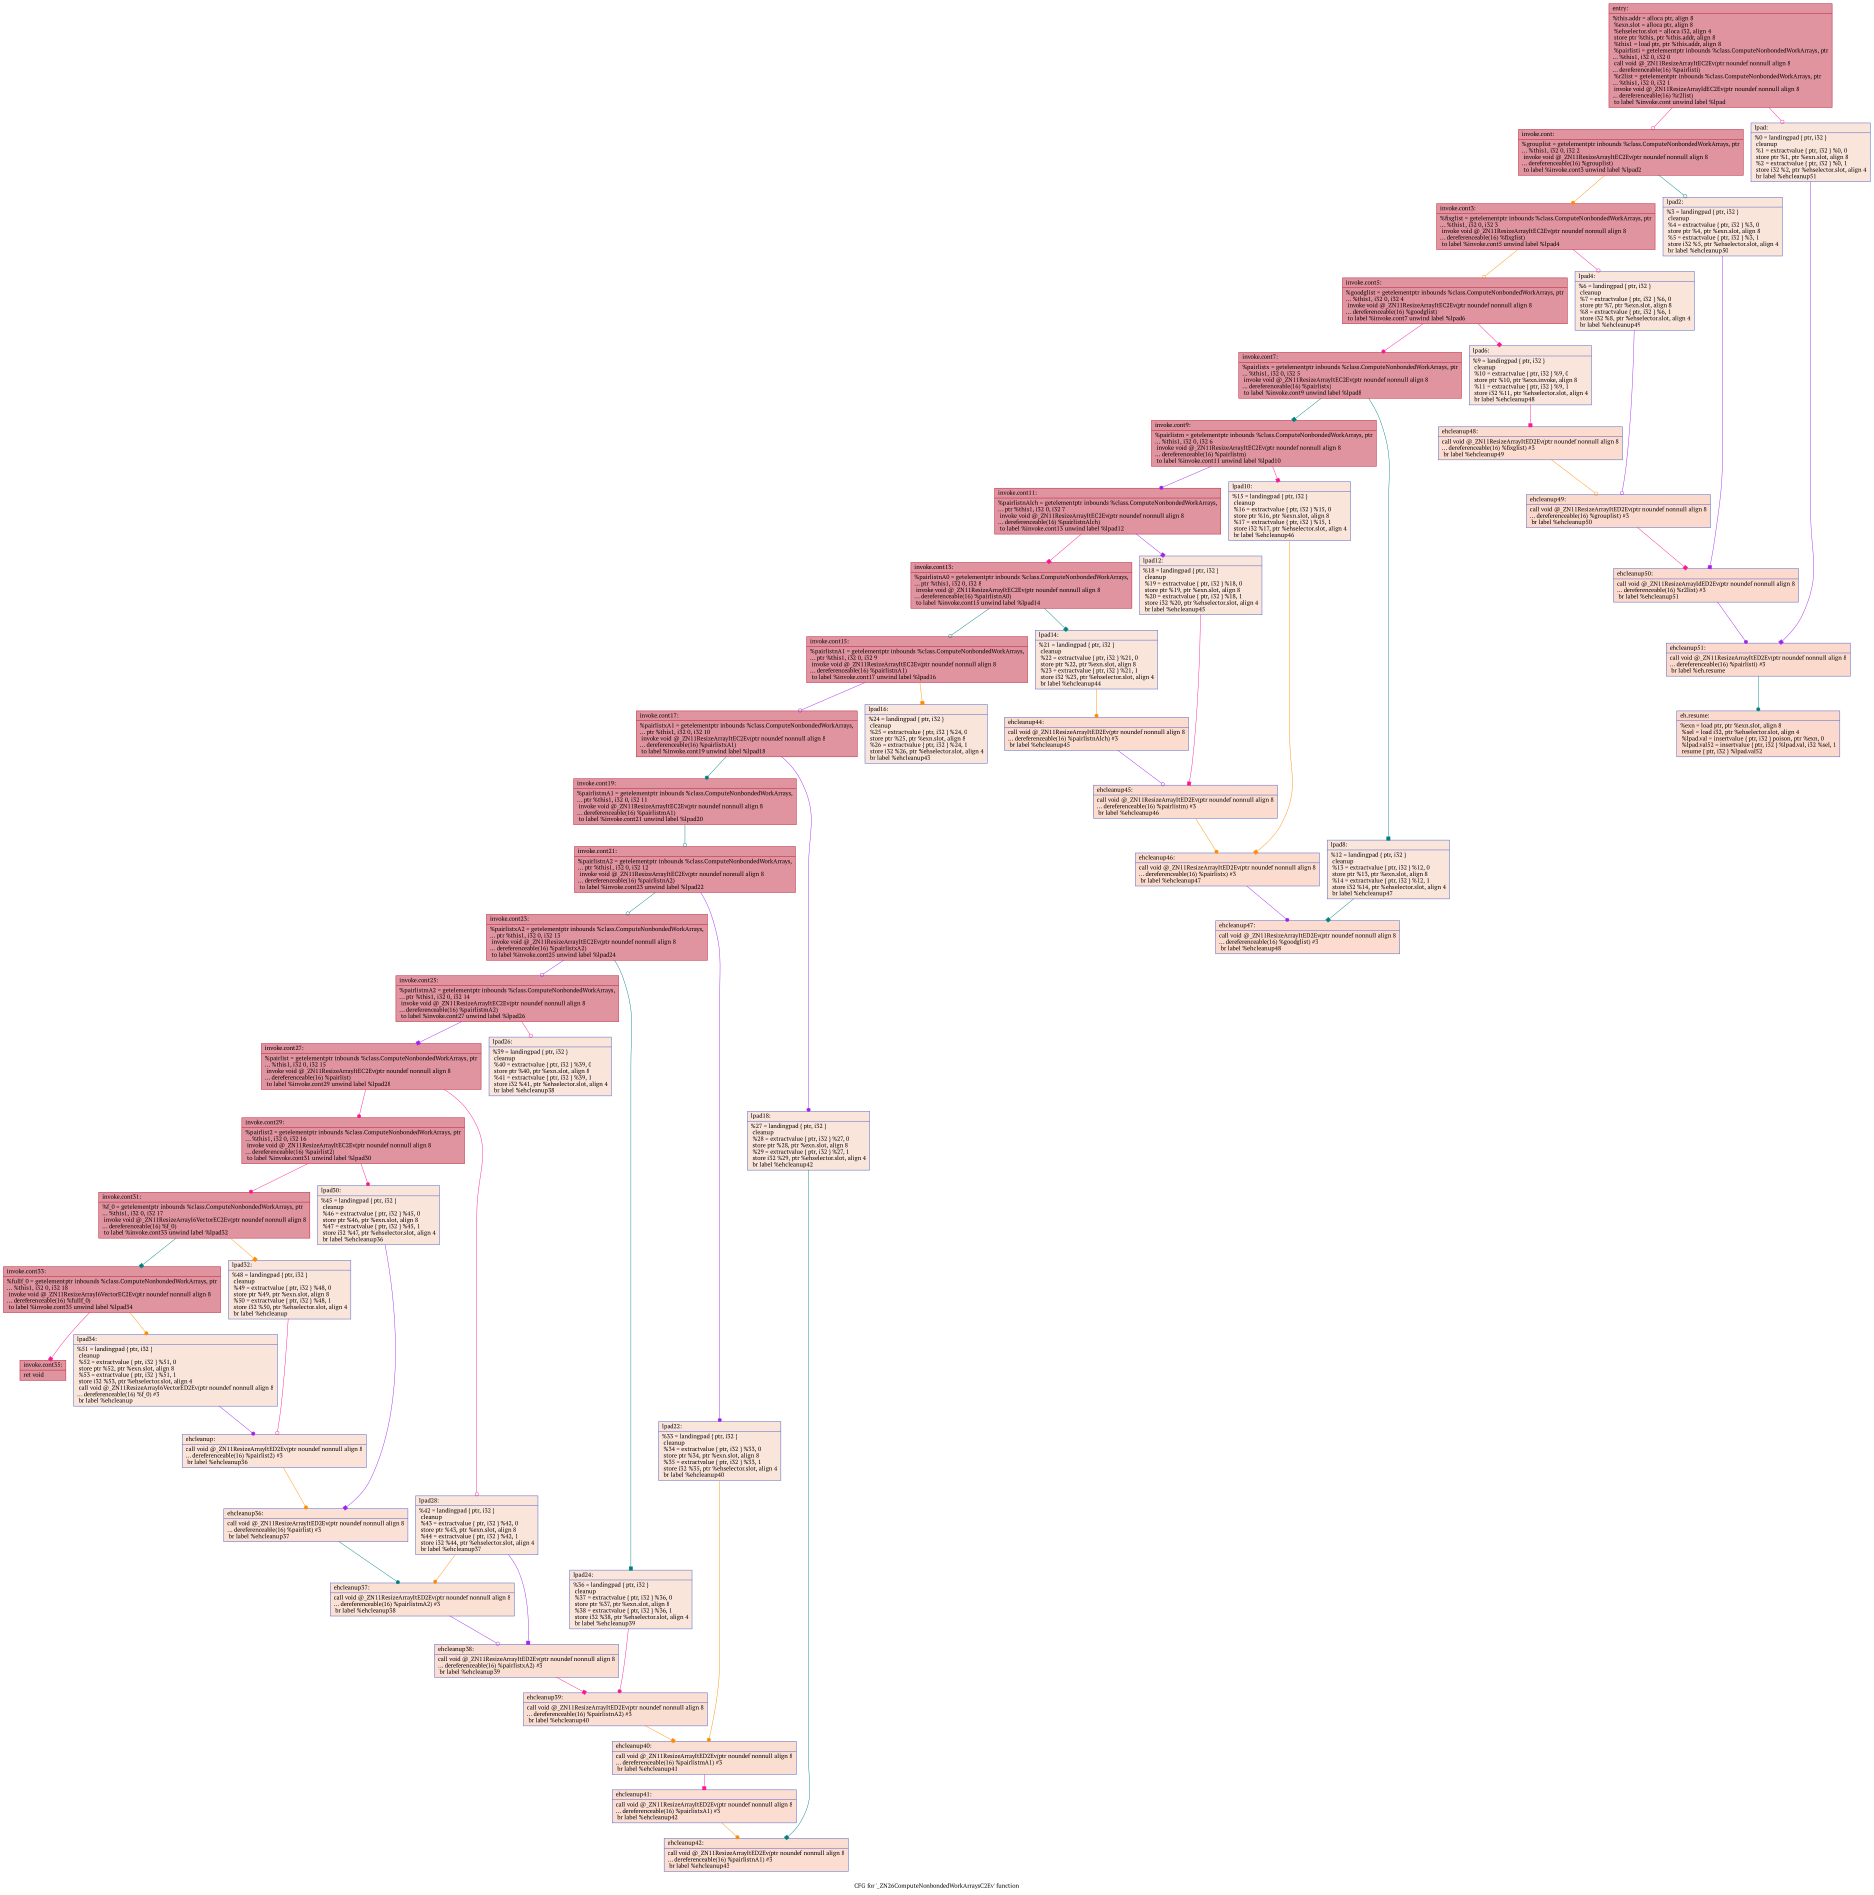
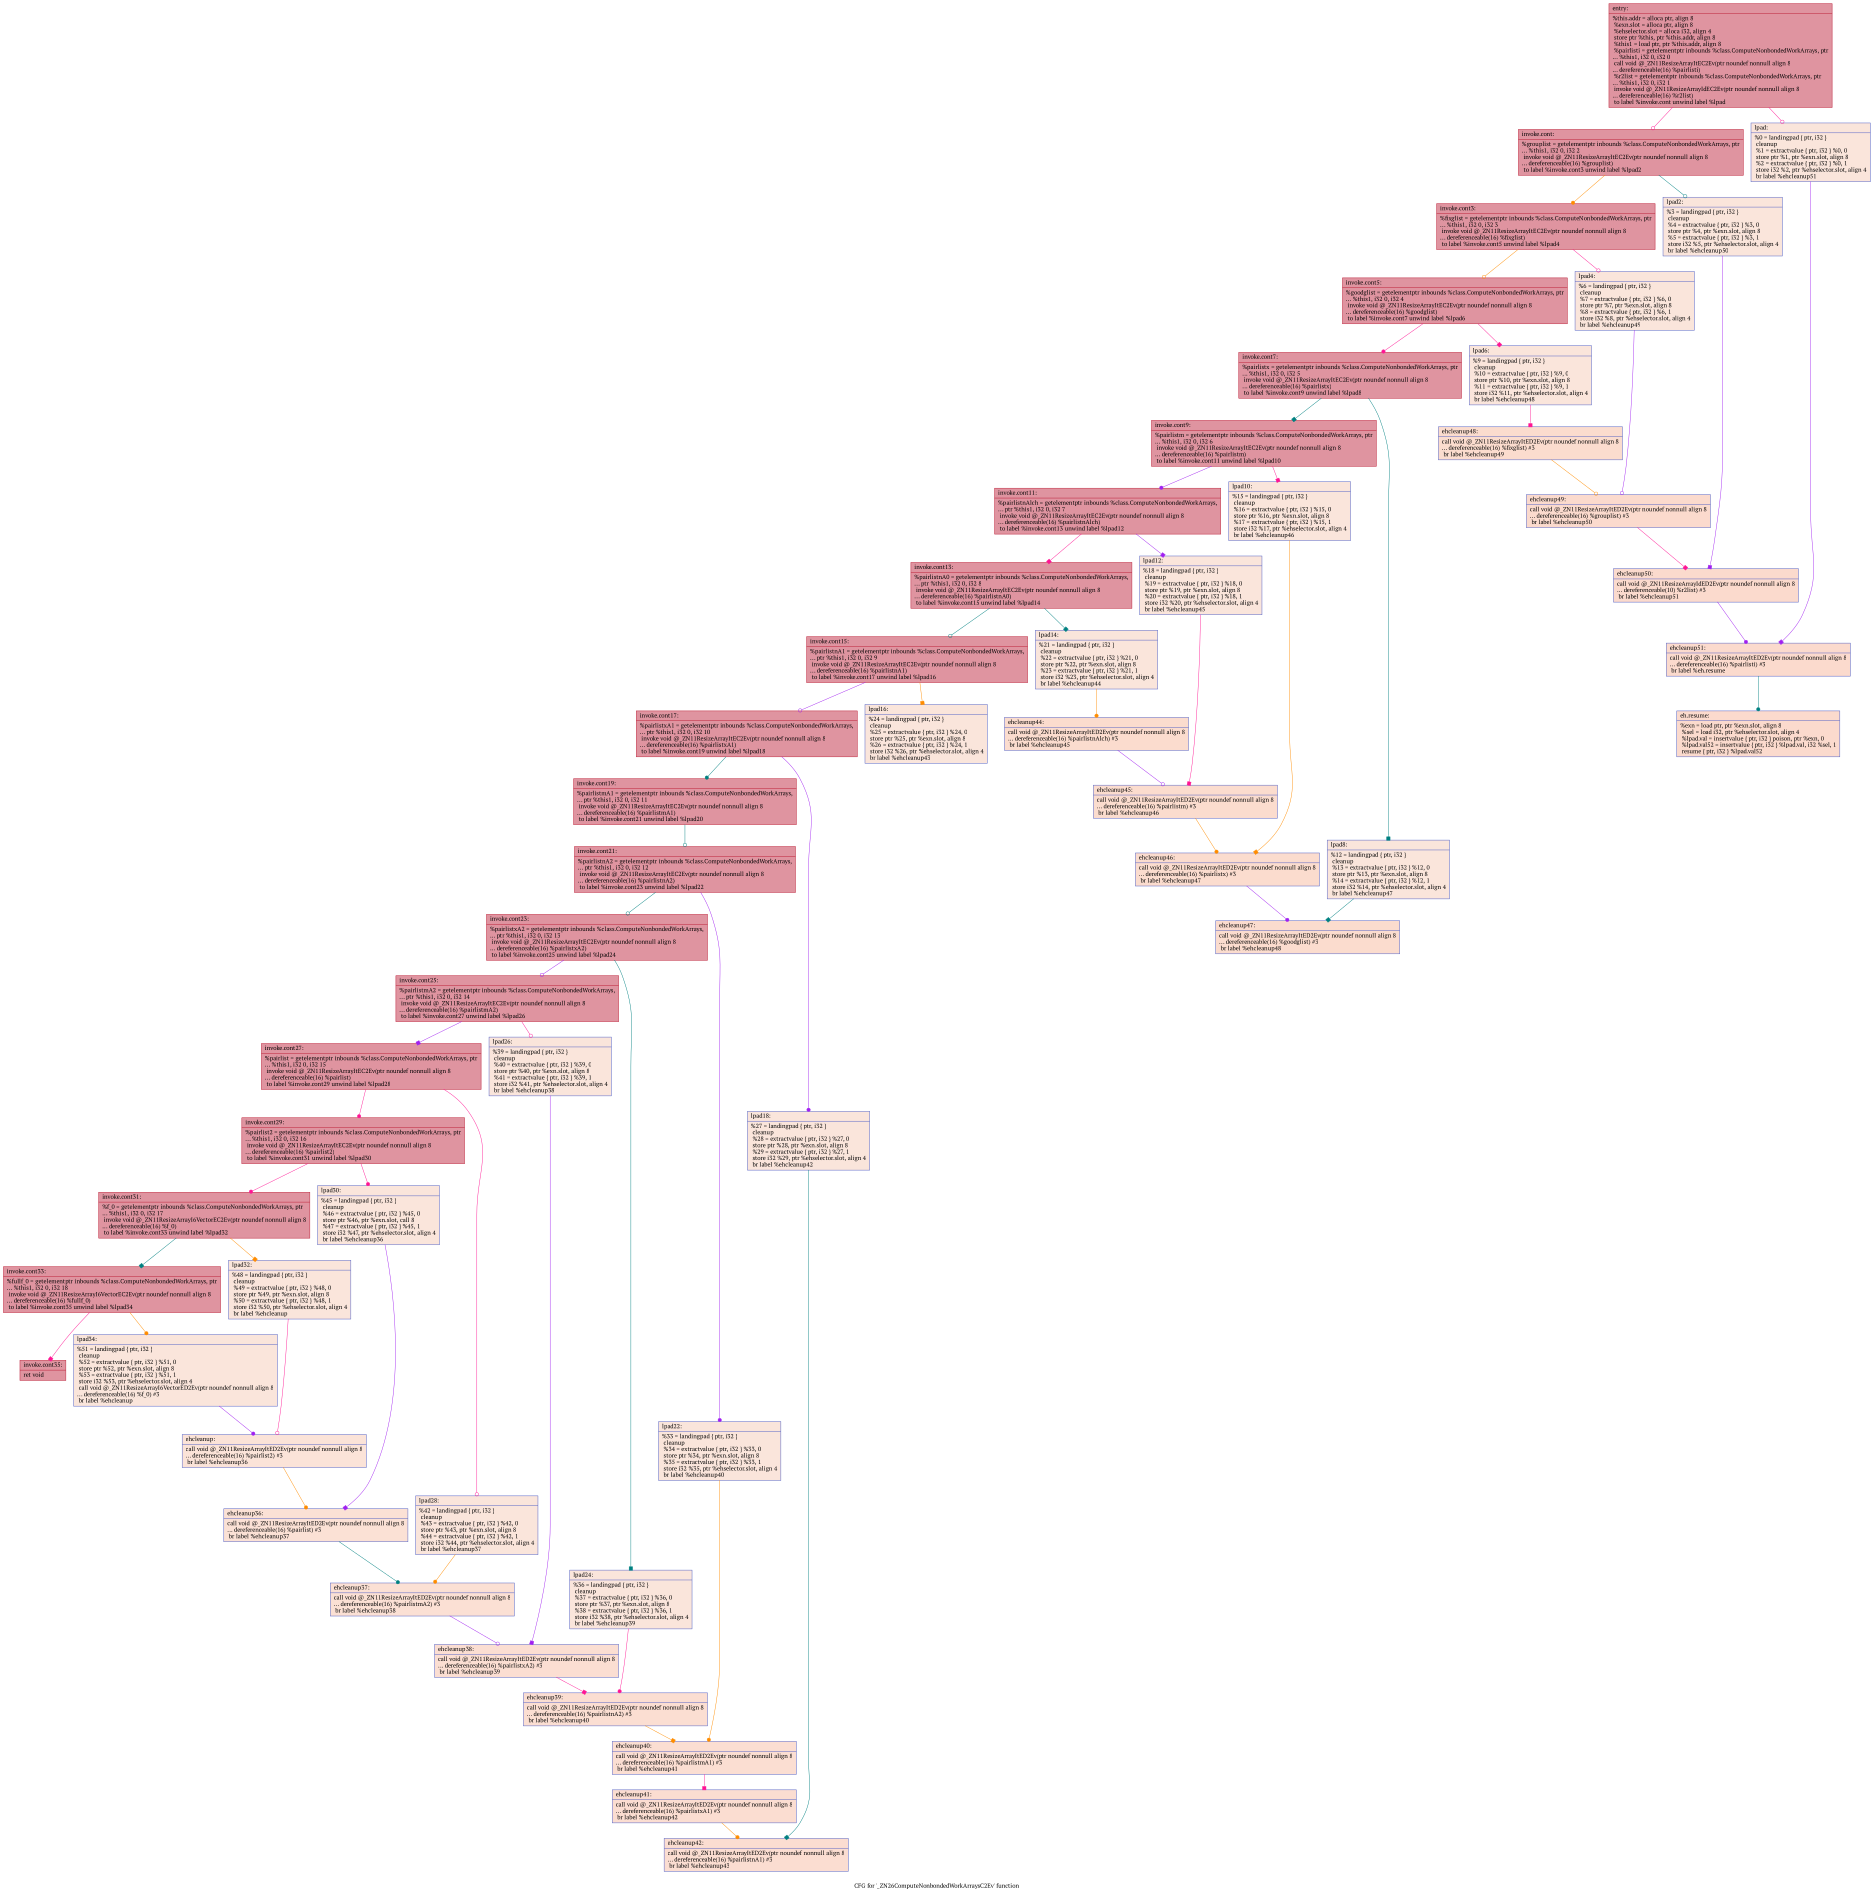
node "lpad6:": text "store ptr %10, ptr %exn.invoke, align 8" -> "store ptr %10, ptr %exn.slot, align 8"
node "ehcleanup50:": text "... dereferenceable(16) %r2list) #3" -> "... dereferenceable(10) %r2list) #3"
node "lpad30:": text "store ptr %46, ptr %exn.slot, align 8" -> "store ptr %46, ptr %exn.slot, call 8"
edge "lpad28:" -> "ehcleanup38:": now "lpad26:" -> "ehcleanup38:"
